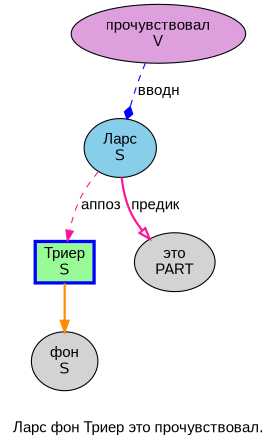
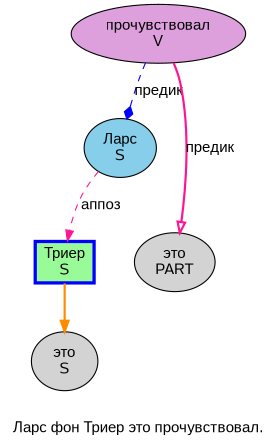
edge "прочувствовал V" -> "Ларс S": label "вводн" -> "предик"
edge "Ларс S" -> "это PART": now "прочувствовал V" -> "это PART"
node "фон S": label "фон S" -> "это S"
